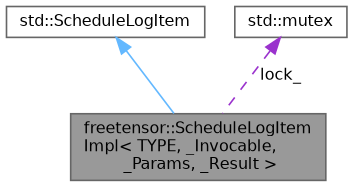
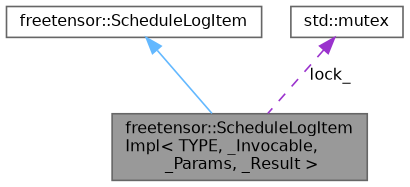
node "std::ScheduleLogItem": label "std::ScheduleLogItem" -> "freetensor::ScheduleLogItem"
